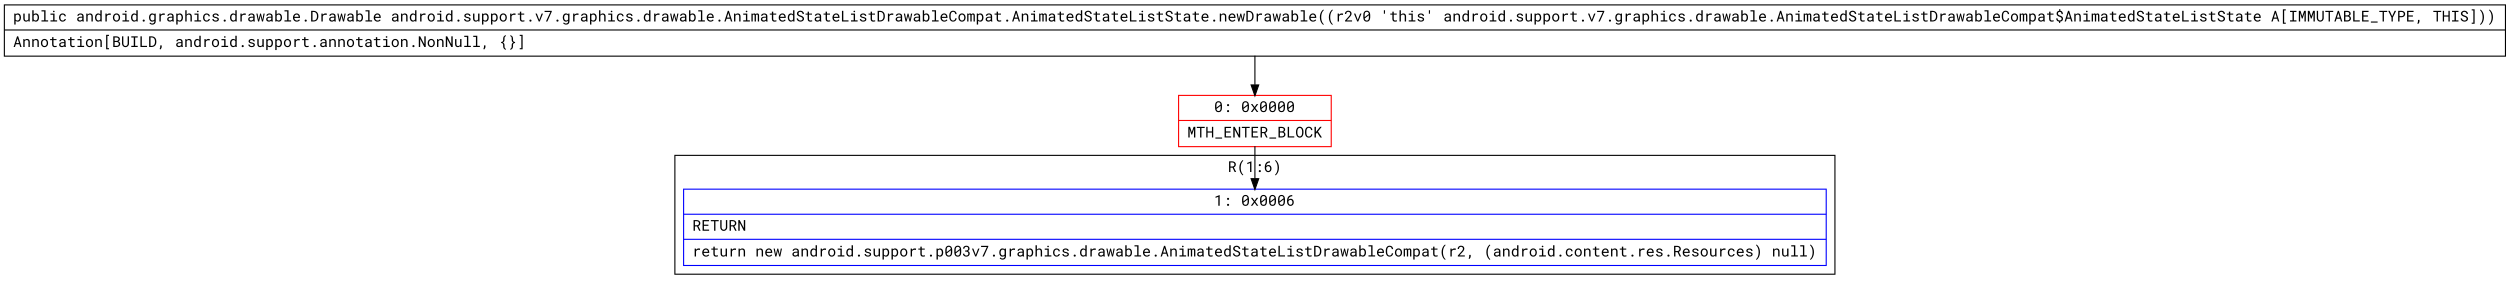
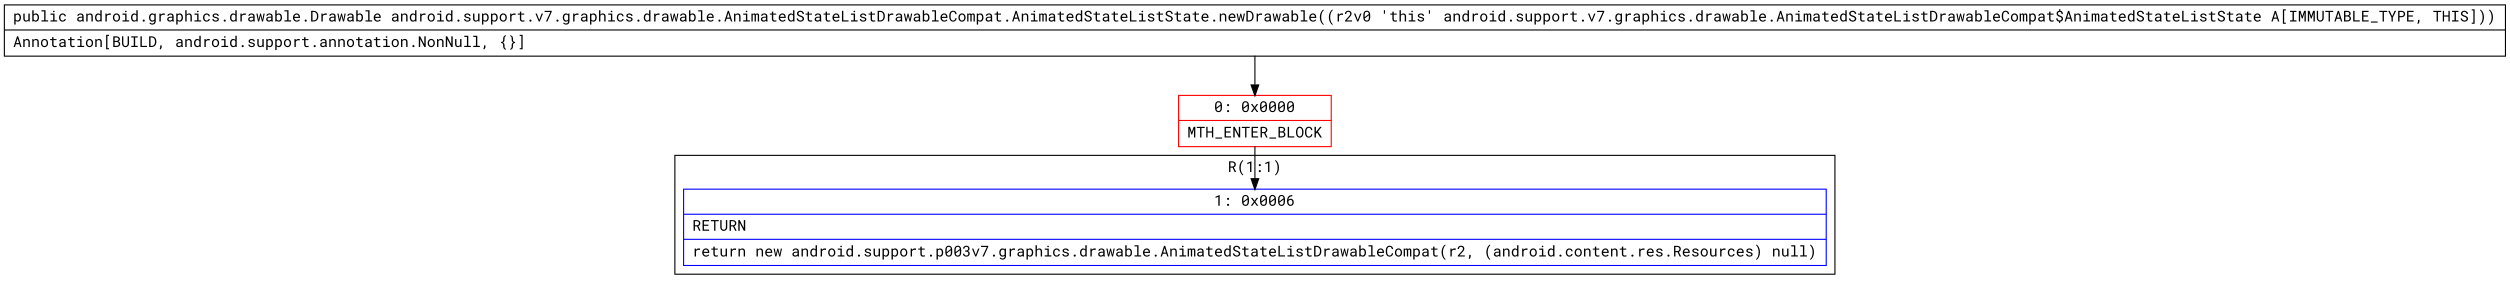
cluster "R(1:6)": label "R(1:6)" -> "R(1:1)"
